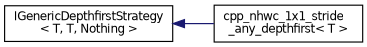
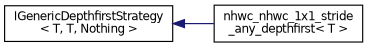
node "cpp_nhwc_1x1_stride _any_depthfirst< T >": label "cpp_nhwc_1x1_stride _any_depthfirst< T >" -> "nhwc_nhwc_1x1_stride _any_depthfirst< T >"
